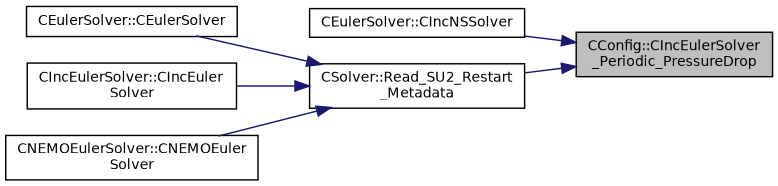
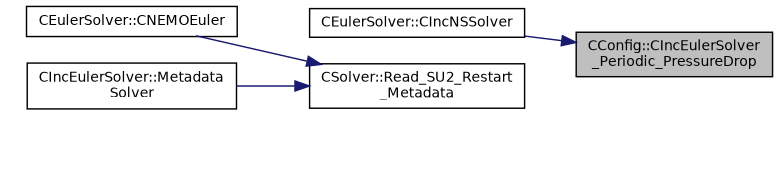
node "CEulerSolver::CEulerSolver": label "CEulerSolver::CEulerSolver" -> "CEulerSolver::CNEMOEuler"
edge "CSolver::Read_SU2_Restart _Metadata" -> "CConfig::CIncEulerSolver _Periodic_PressureDrop": removed
node "CIncEulerSolver::CIncEuler Solver": label "CIncEulerSolver::CIncEuler Solver" -> "CIncEulerSolver::Metadata Solver"
node "CNEMOEulerSolver::CNEMOEuler Solver": removed
